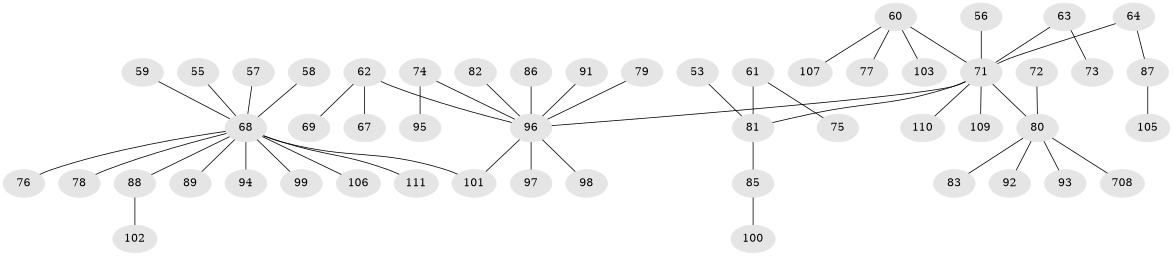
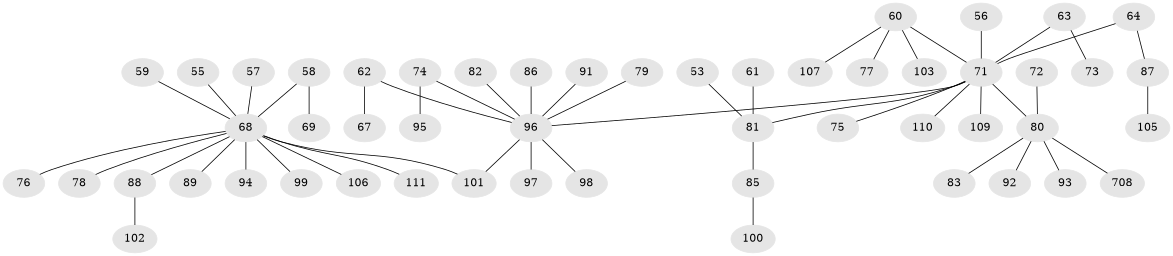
edge "62" -- "69": now "58" -- "69"
edge "61" -- "75": now "71" -- "75"
